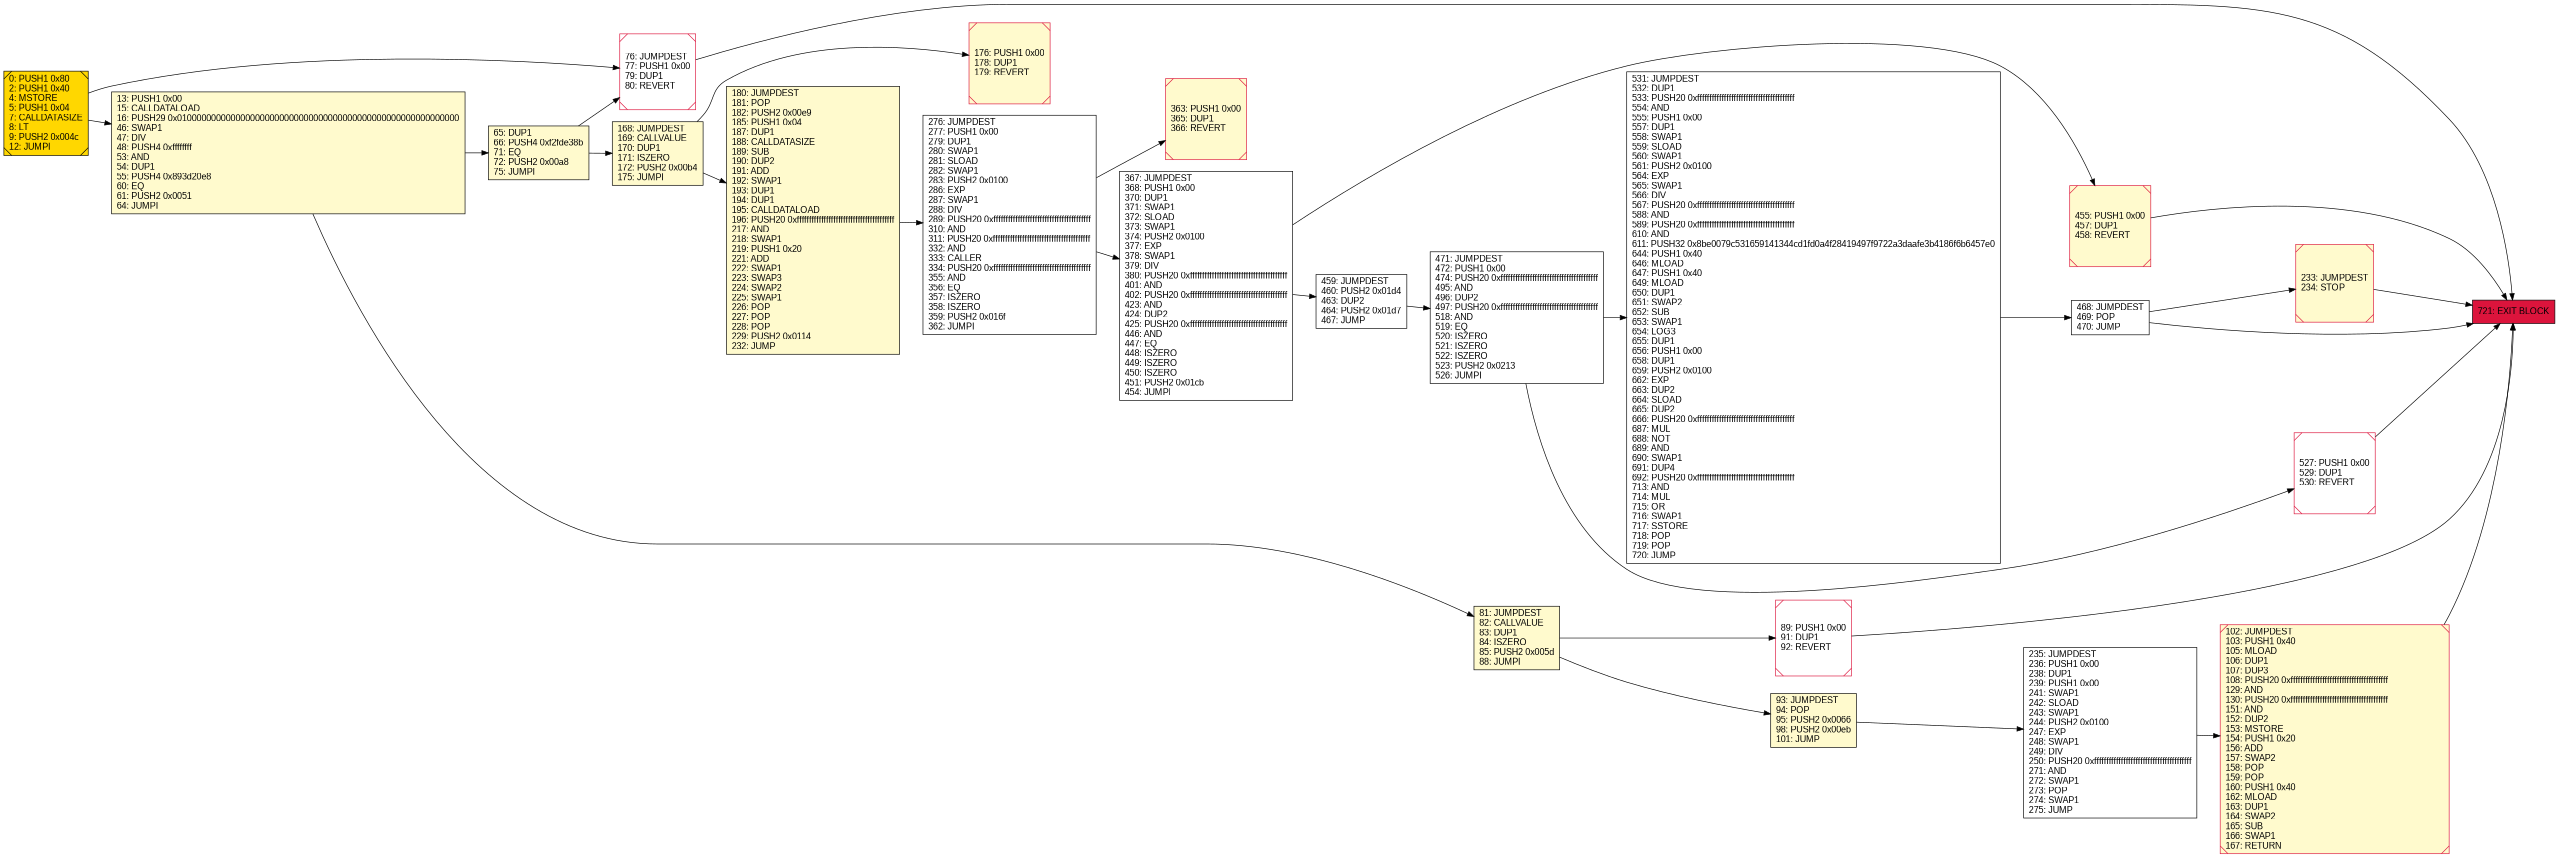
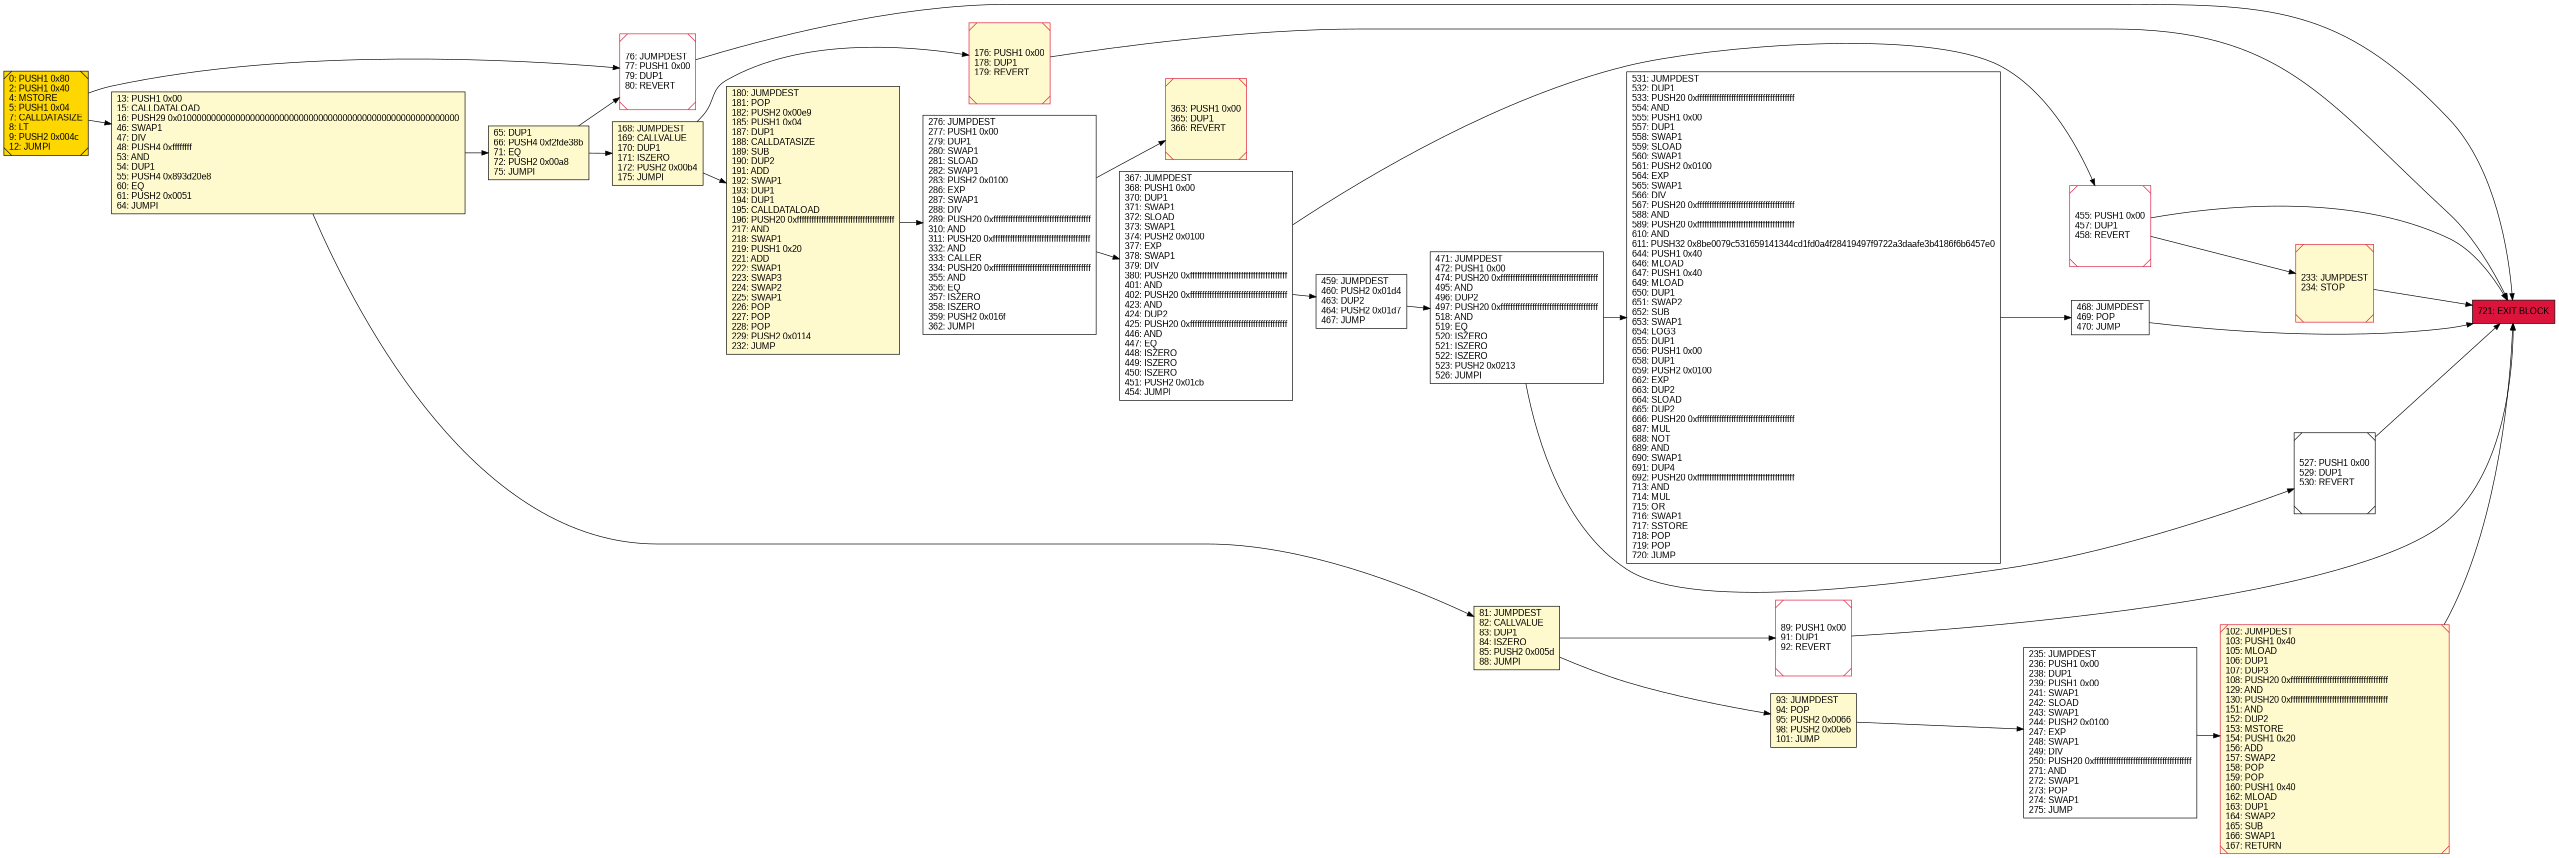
edge "176: PUSH1 0x00 178: DUP1 179: REVERT" -> "721: EXIT BLOCK": added
node "455: PUSH1 0x00 457: DUP1 458: REVERT": fillcolor lemonchiffon -> white
edge "468: JUMPDEST 469: POP 470: JUMP" -> "233: JUMPDEST 234: STOP": now "455: PUSH1 0x00 457: DUP1 458: REVERT" -> "233: JUMPDEST 234: STOP"
node "527: PUSH1 0x00 529: DUP1 530: REVERT": color crimson -> black
